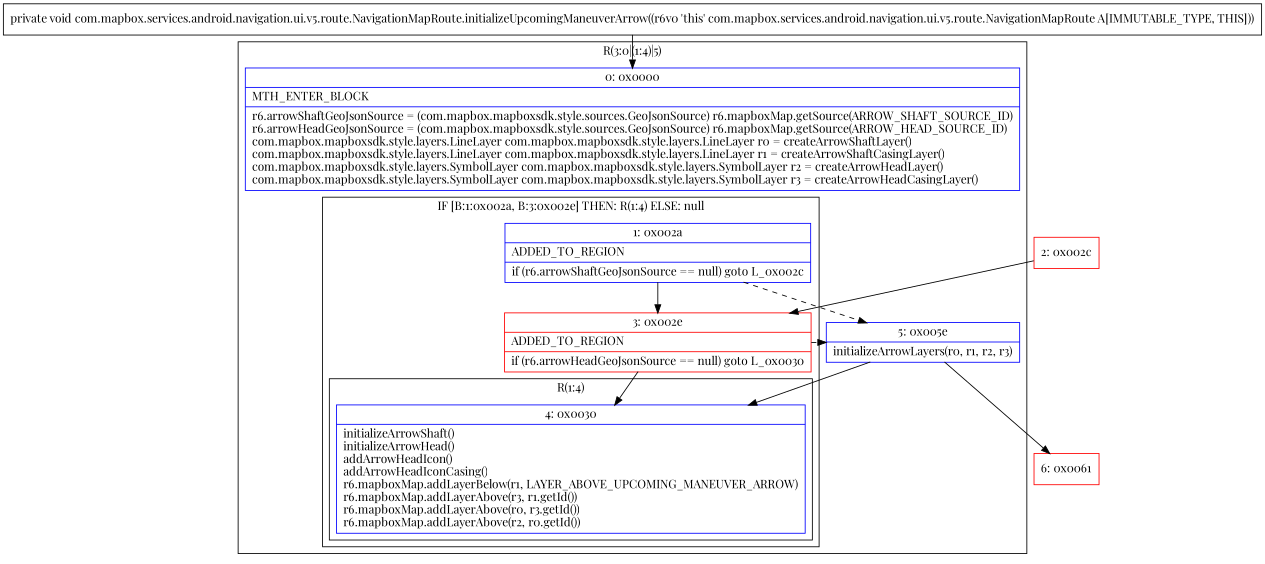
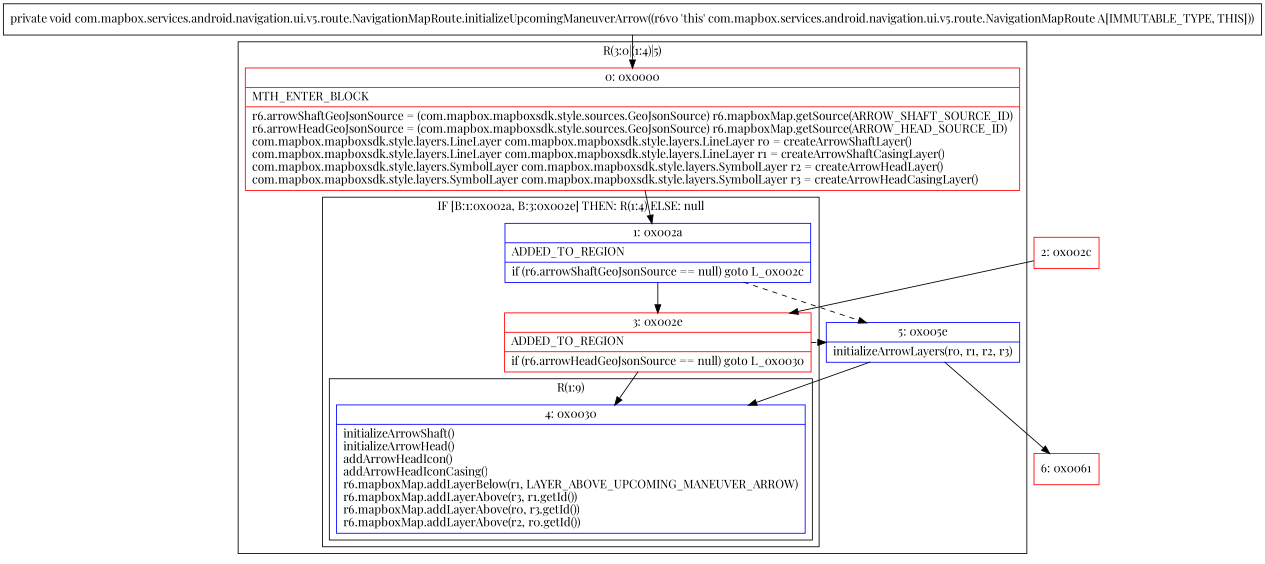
node "0: 0x0000": color blue -> red
edge "0: 0x0000" -> "1: 0x002a": added
cluster "R(1:4)": label "R(1:4)" -> "R(1:9)"
